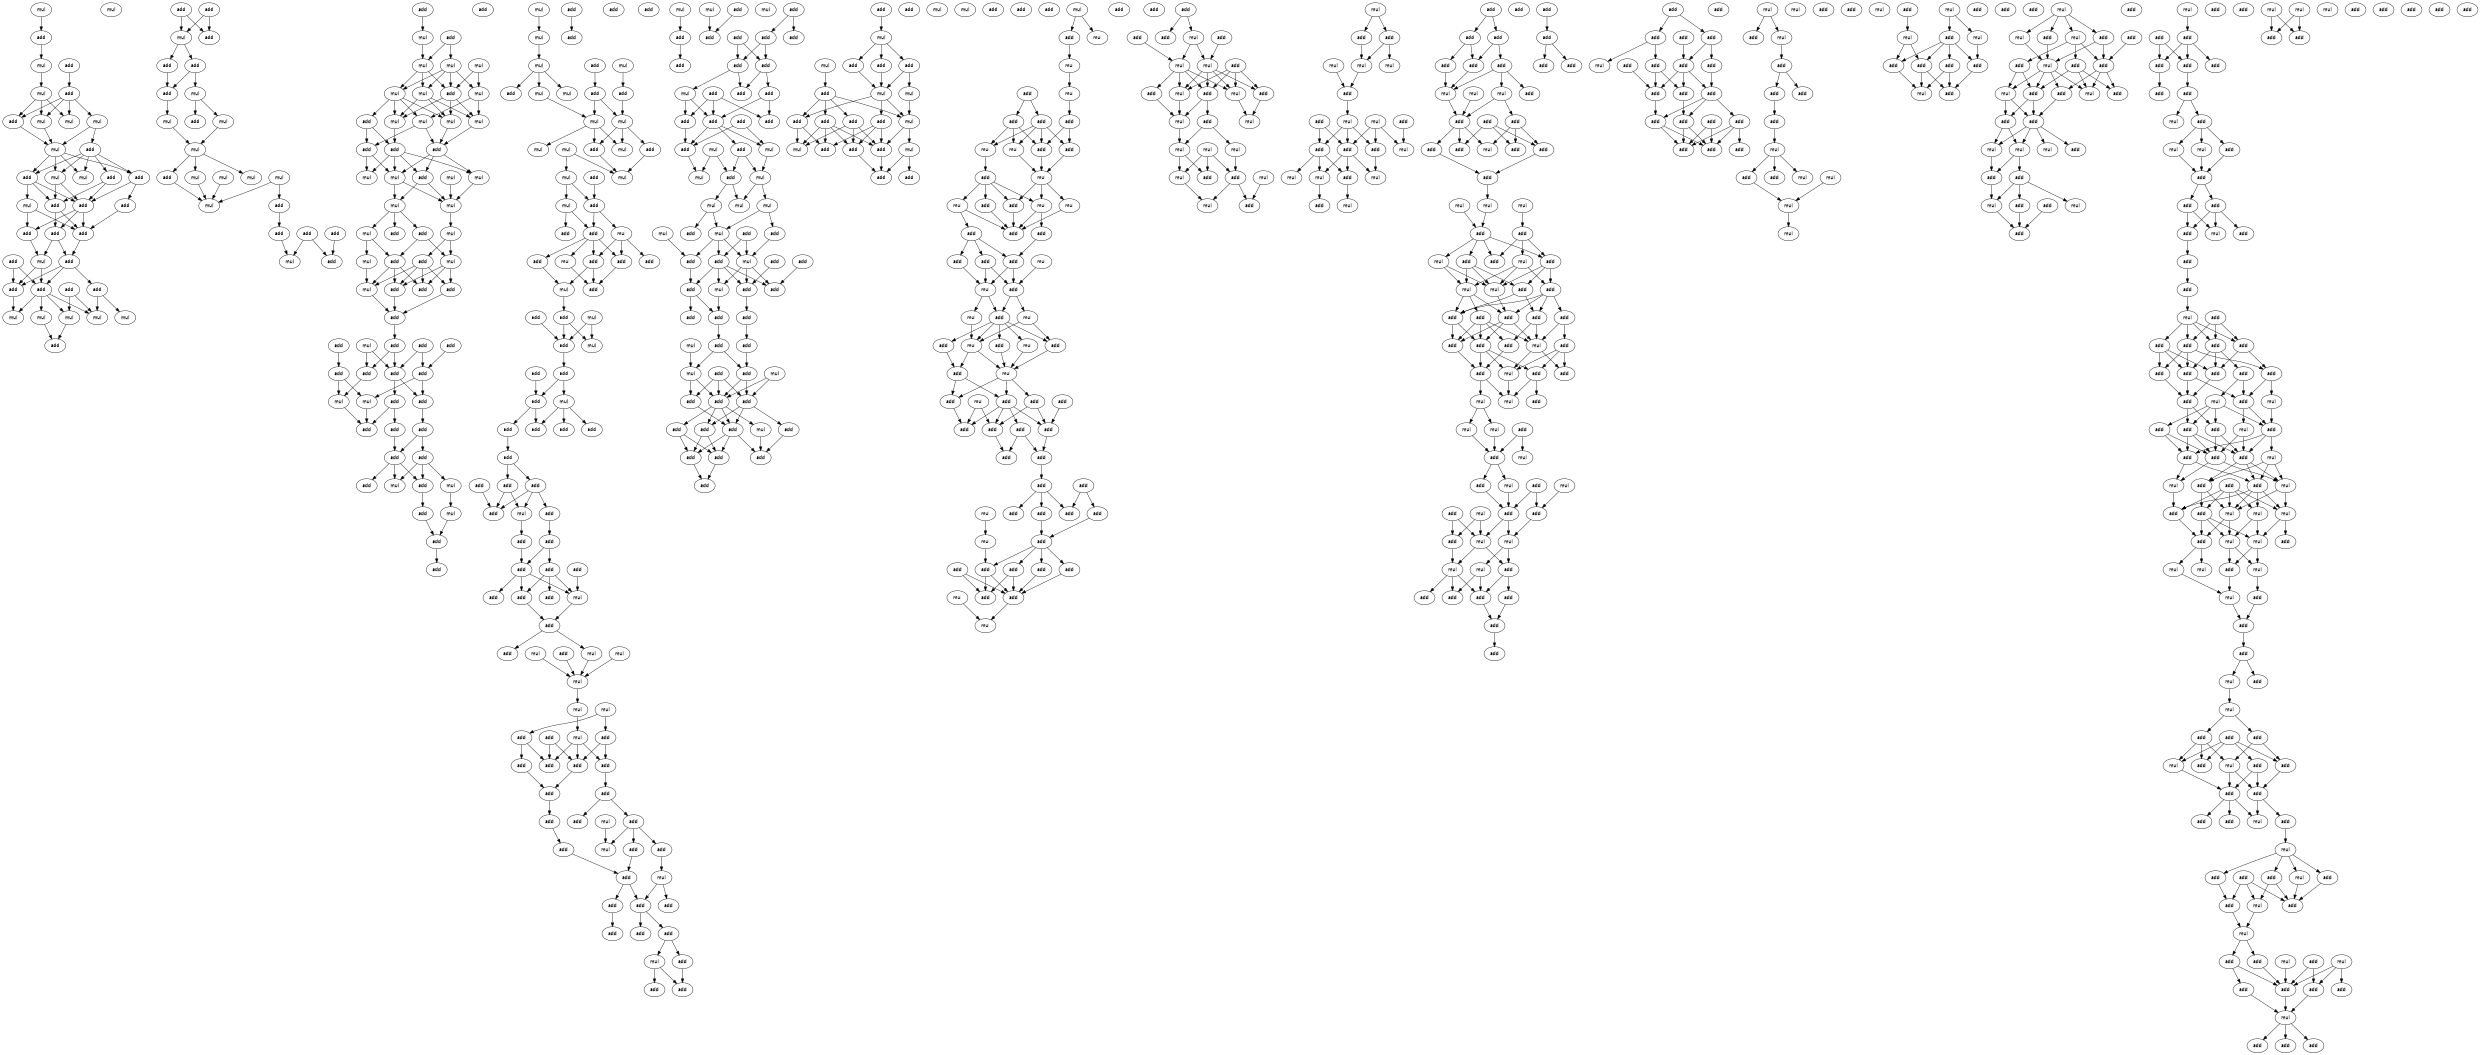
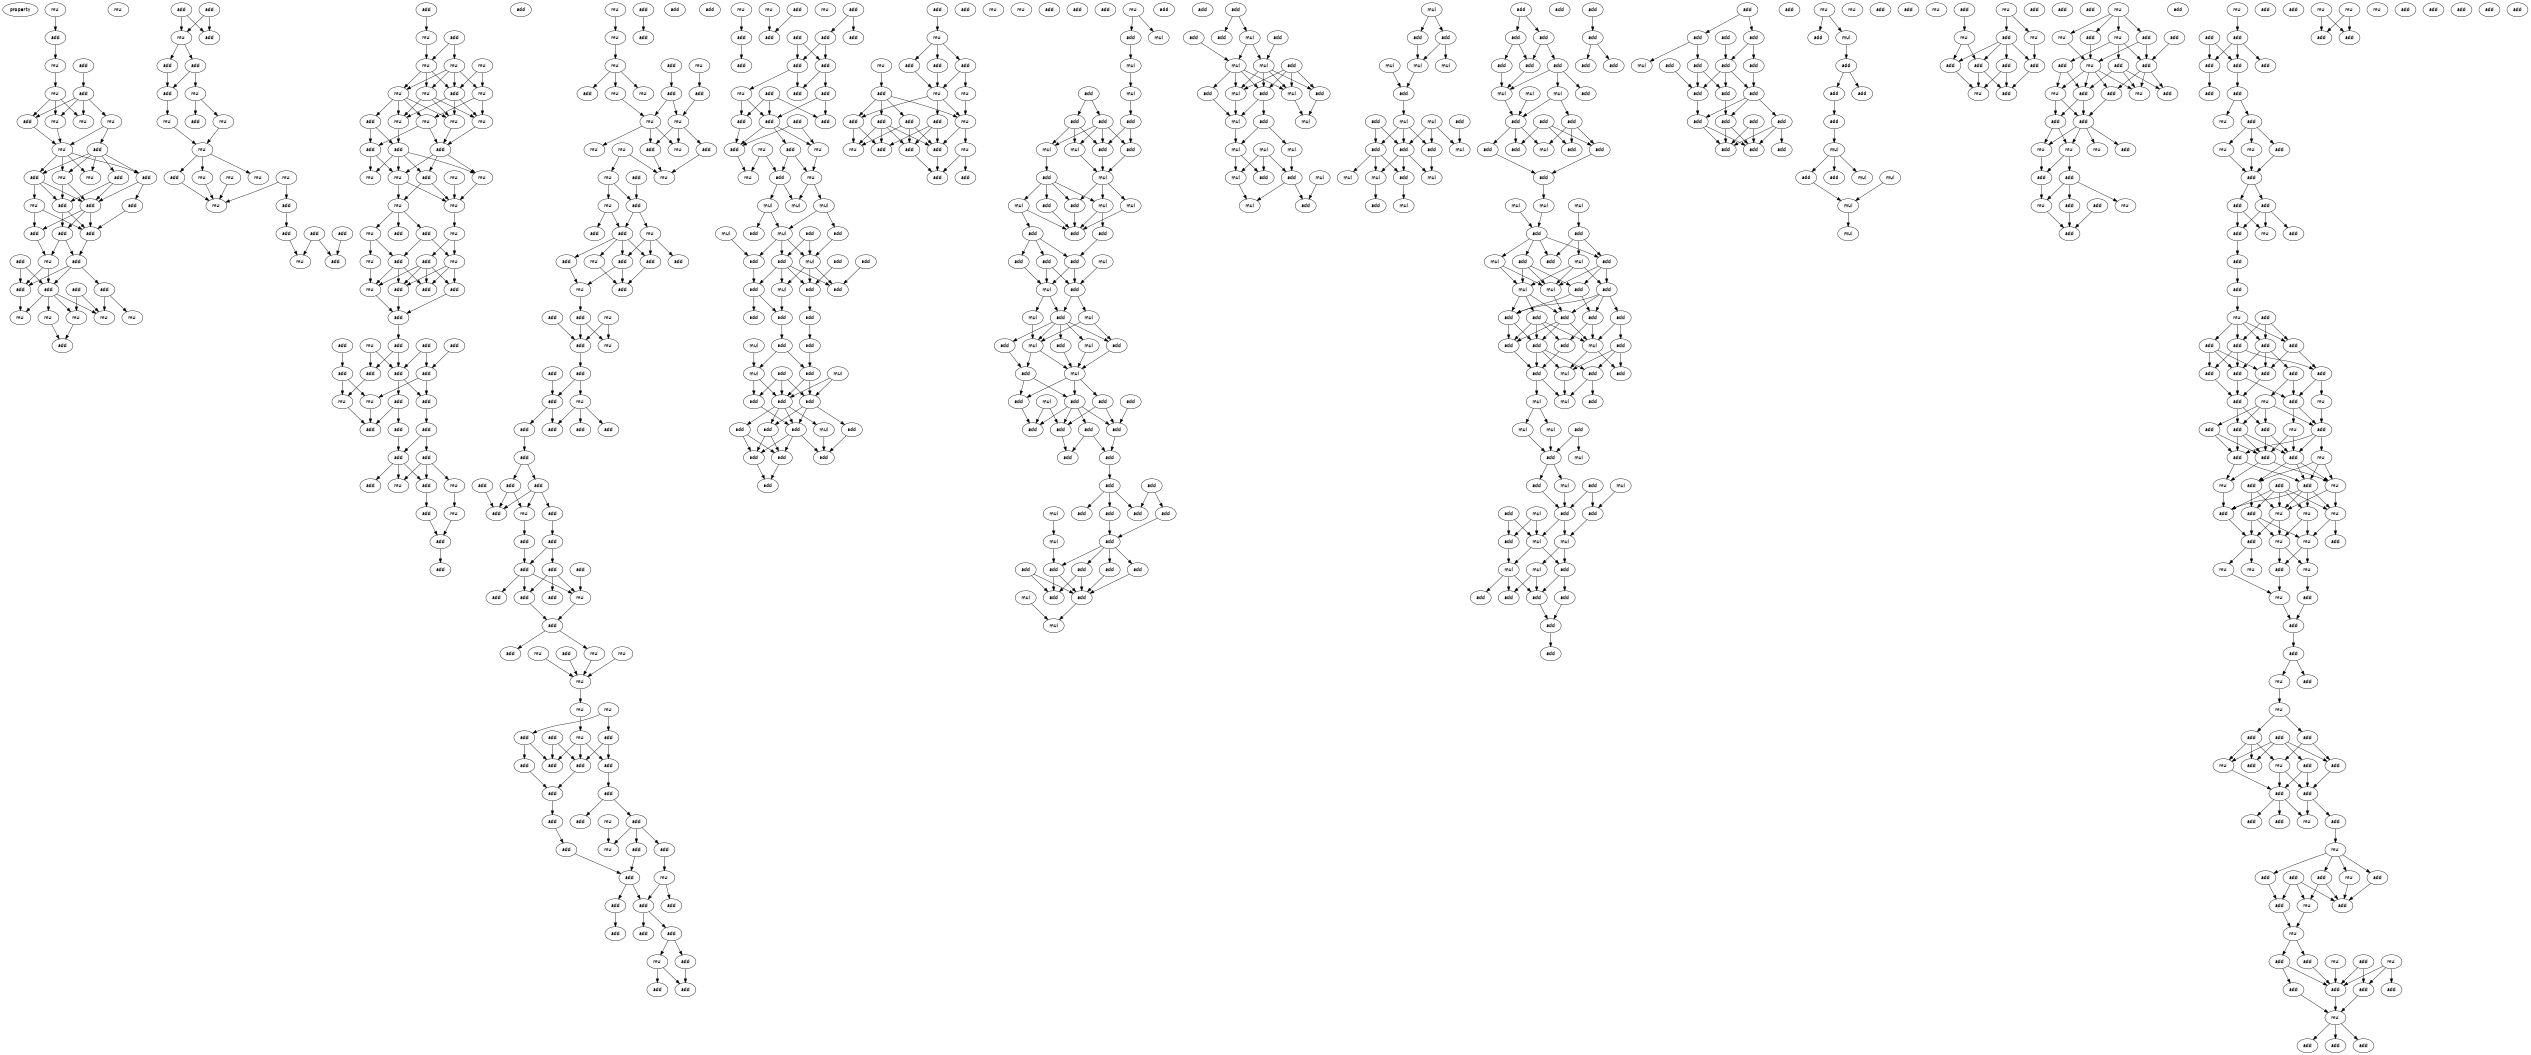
node "property": added
